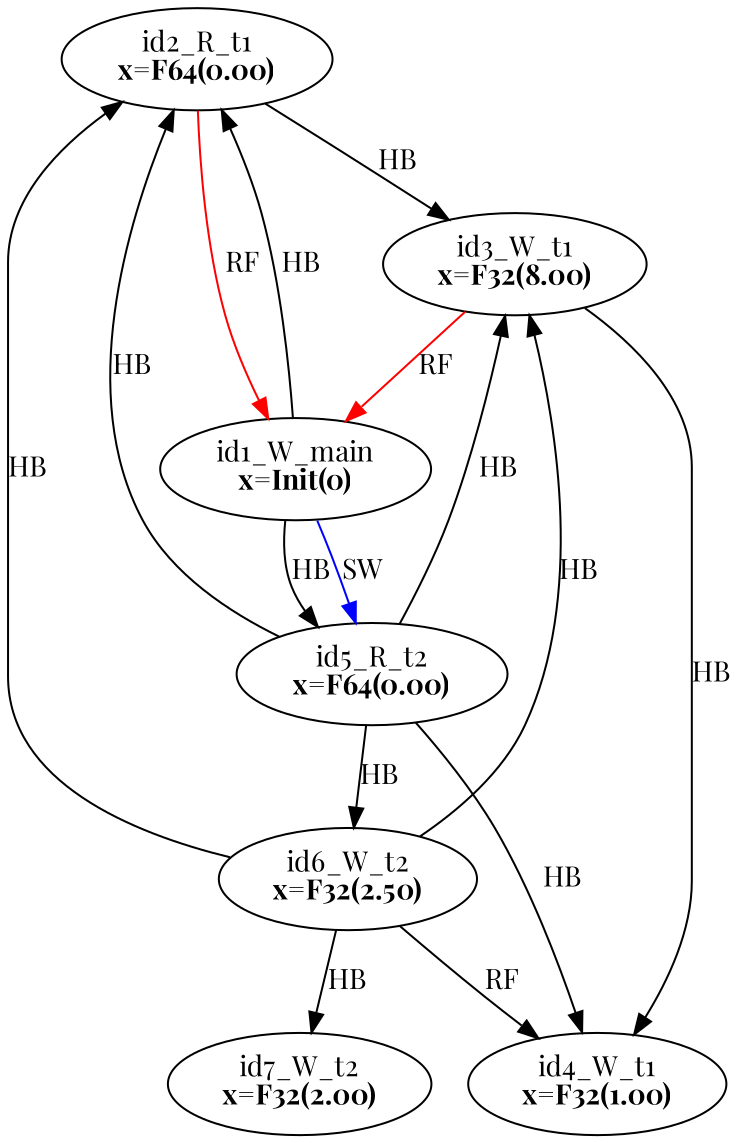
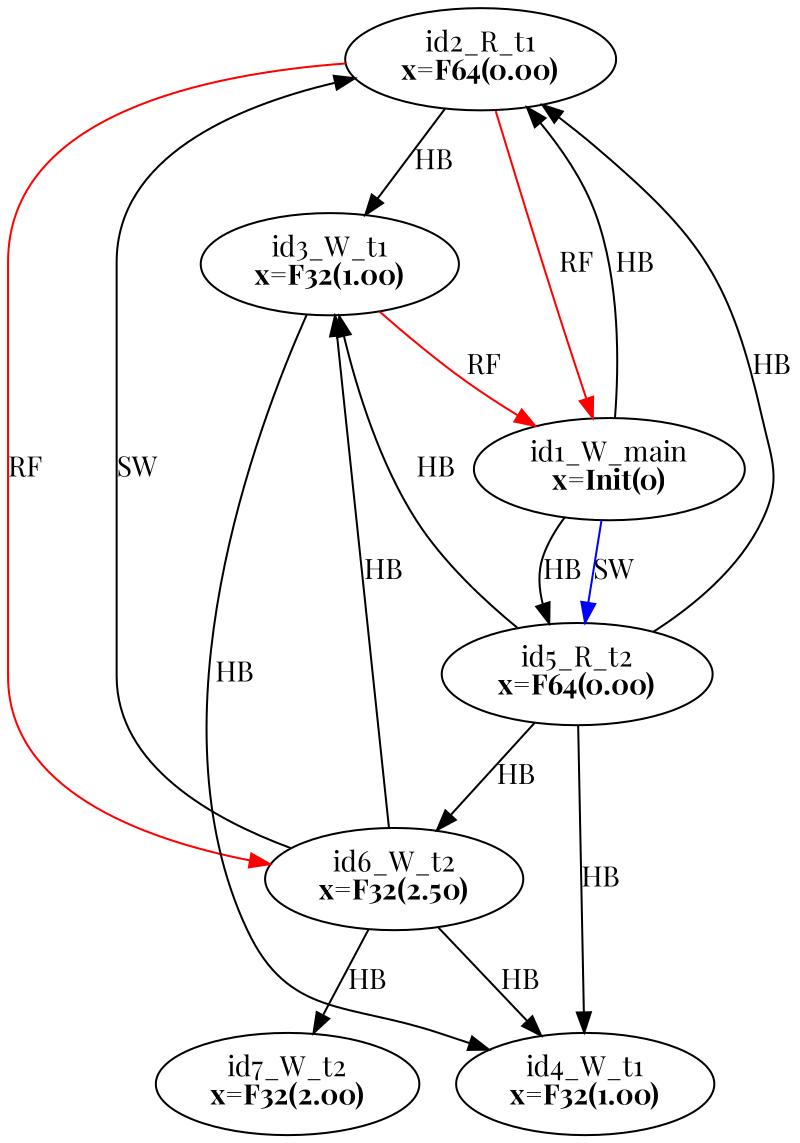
node "id3_W_t1": text "x=F32(8.00)" -> "x=F32(1.00)"
edge "id2_R_t1" -> "id6_W_t2": added, label "RF"
edge "id6_W_t2" -> "id2_R_t1": label "HB" -> "SW"
edge "id6_W_t2" -> "id4_W_t1": label "RF" -> "HB"
